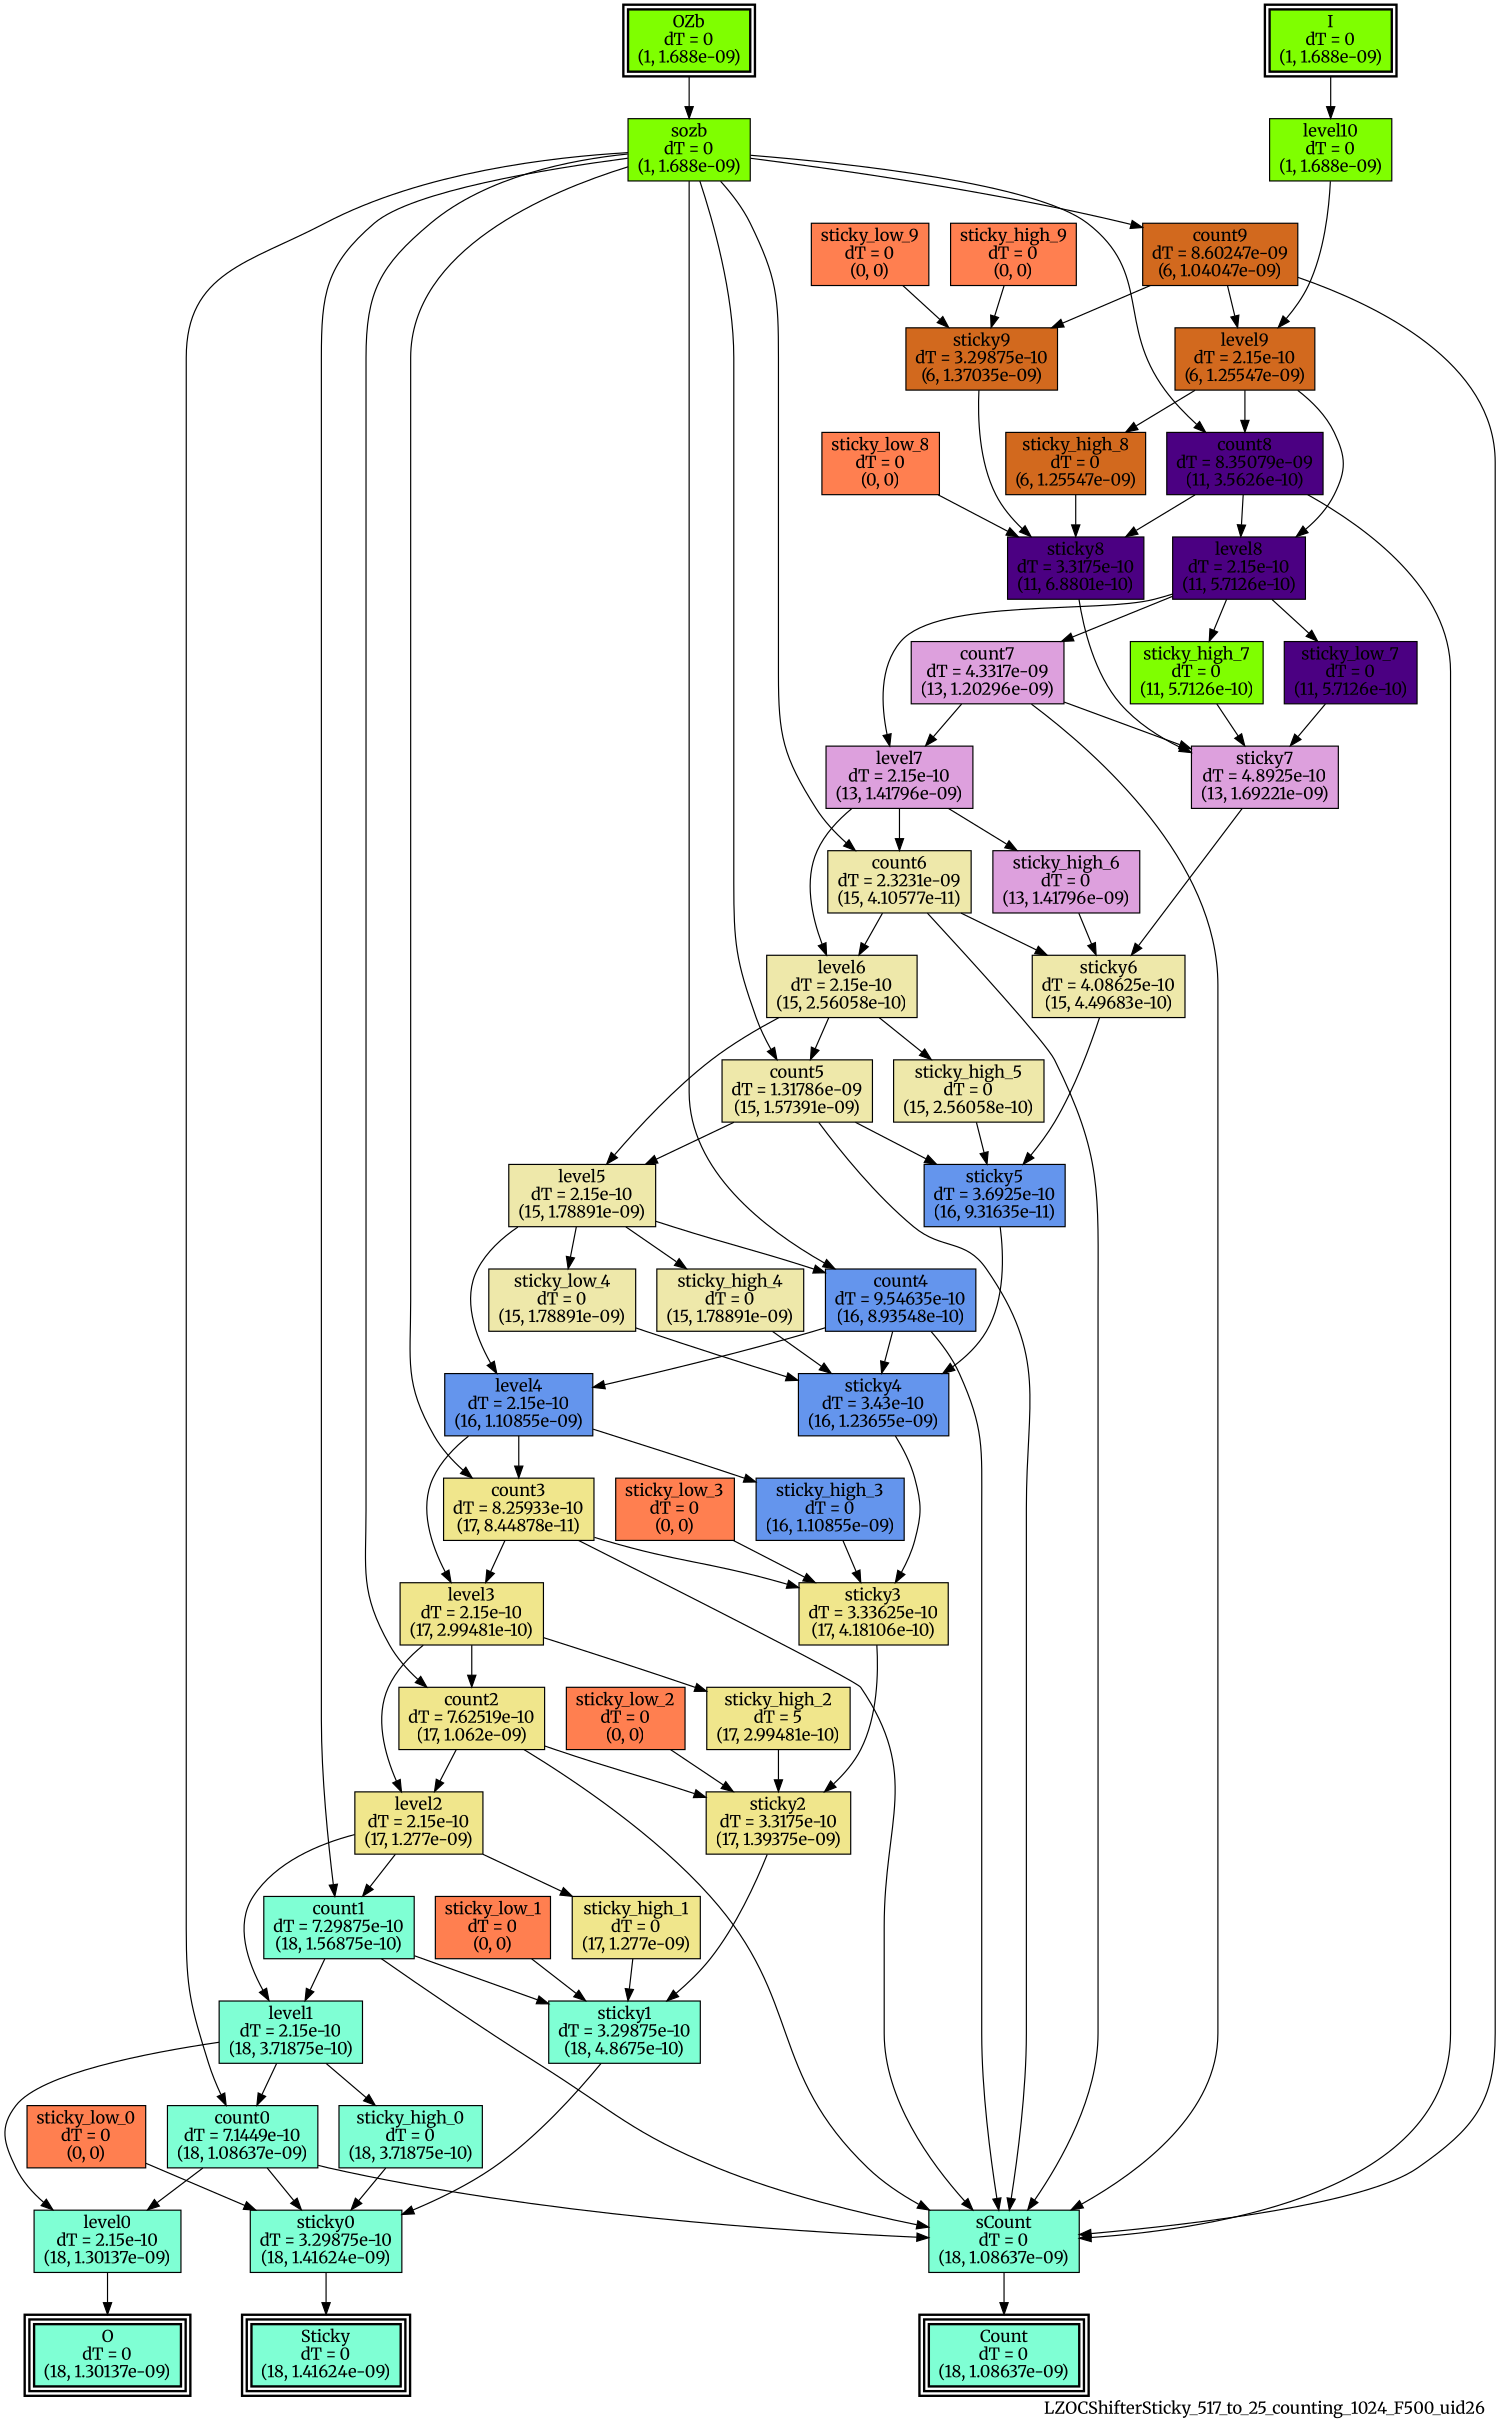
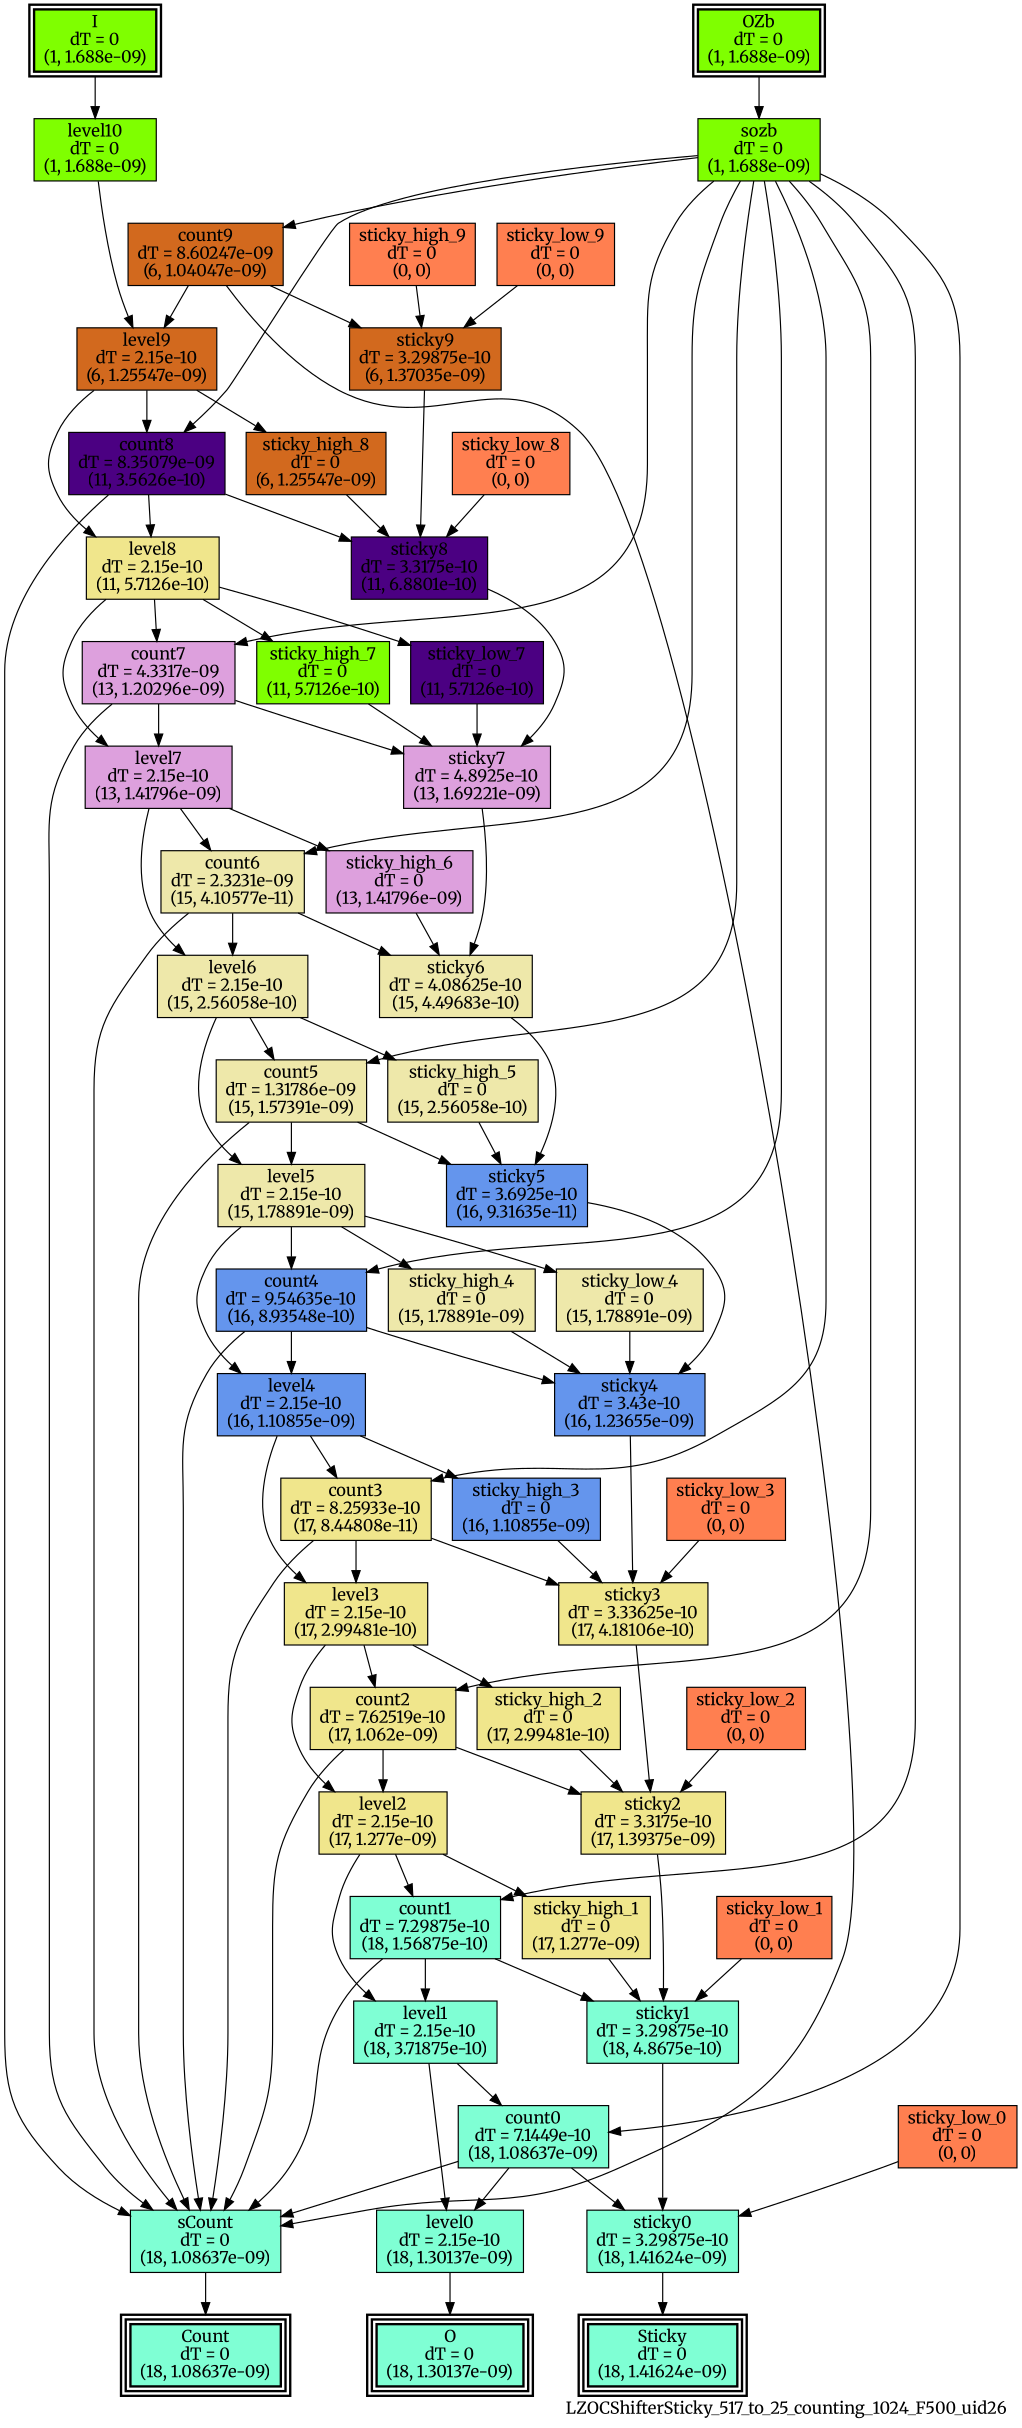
edge "sozb dT = 0 (1, 1.688e-09)" -> "count7 dT = 4.3317e-09 (13, 1.20296e-09)": added
node "level8 dT = 2.15e-10 (11, 5.7126e-10)": fillcolor indigo -> khaki
node "count3 dT = 8.25933e-10 (17, 8.44878e-11)": label "count3 dT = 8.25933e-10 (17, 8.44878e-11)" -> "count3 dT = 8.25933e-10 (17, 8.44808e-11)"
node "sticky_high_2 dT = 5 (17, 2.99481e-10)": label "sticky_high_2 dT = 5 (17, 2.99481e-10)" -> "sticky_high_2 dT = 0 (17, 2.99481e-10)"
node "sticky_high_0 dT = 0 (18, 3.71875e-10)": removed
